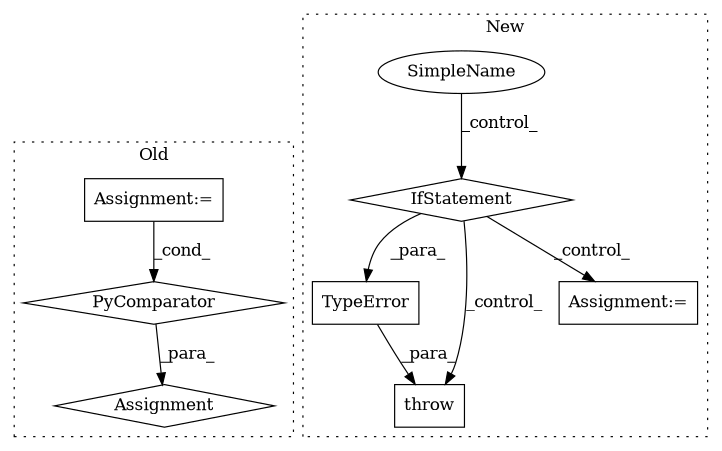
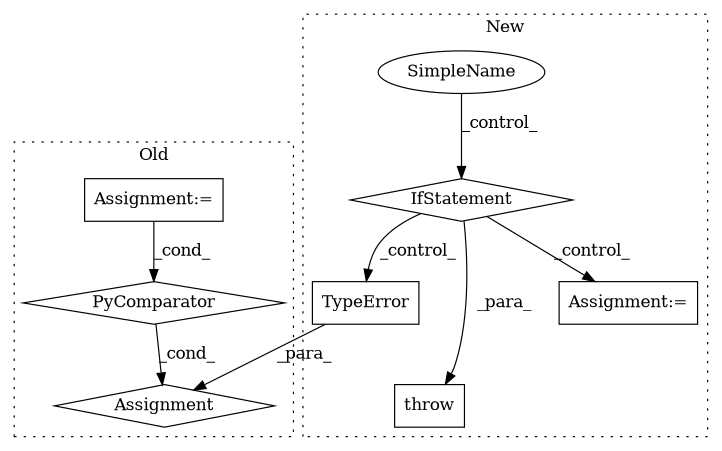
edge "IfStatement" -> "TypeError": label "_para_" -> "_control_"
edge "IfStatement" -> "throw": label "_control_" -> "_para_"
edge "TypeError" -> "throw": now "TypeError" -> "Assignment"
edge "PyComparator" -> "Assignment": label "_para_" -> "_cond_"
